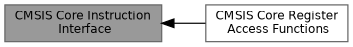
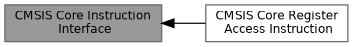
node "CMSIS Core Register Access Functions": label "CMSIS Core Register Access Functions" -> "CMSIS Core Register Access Instruction"
